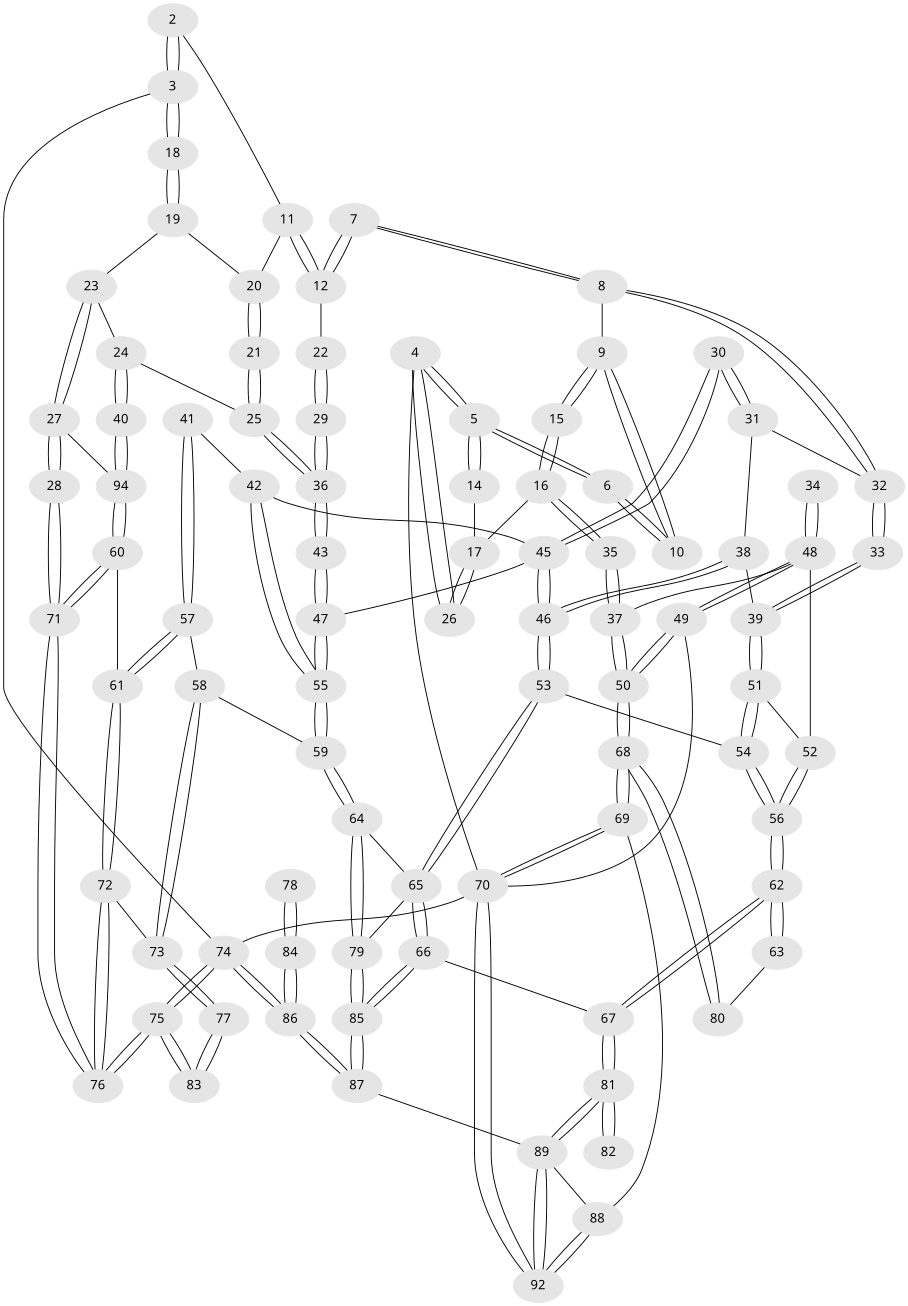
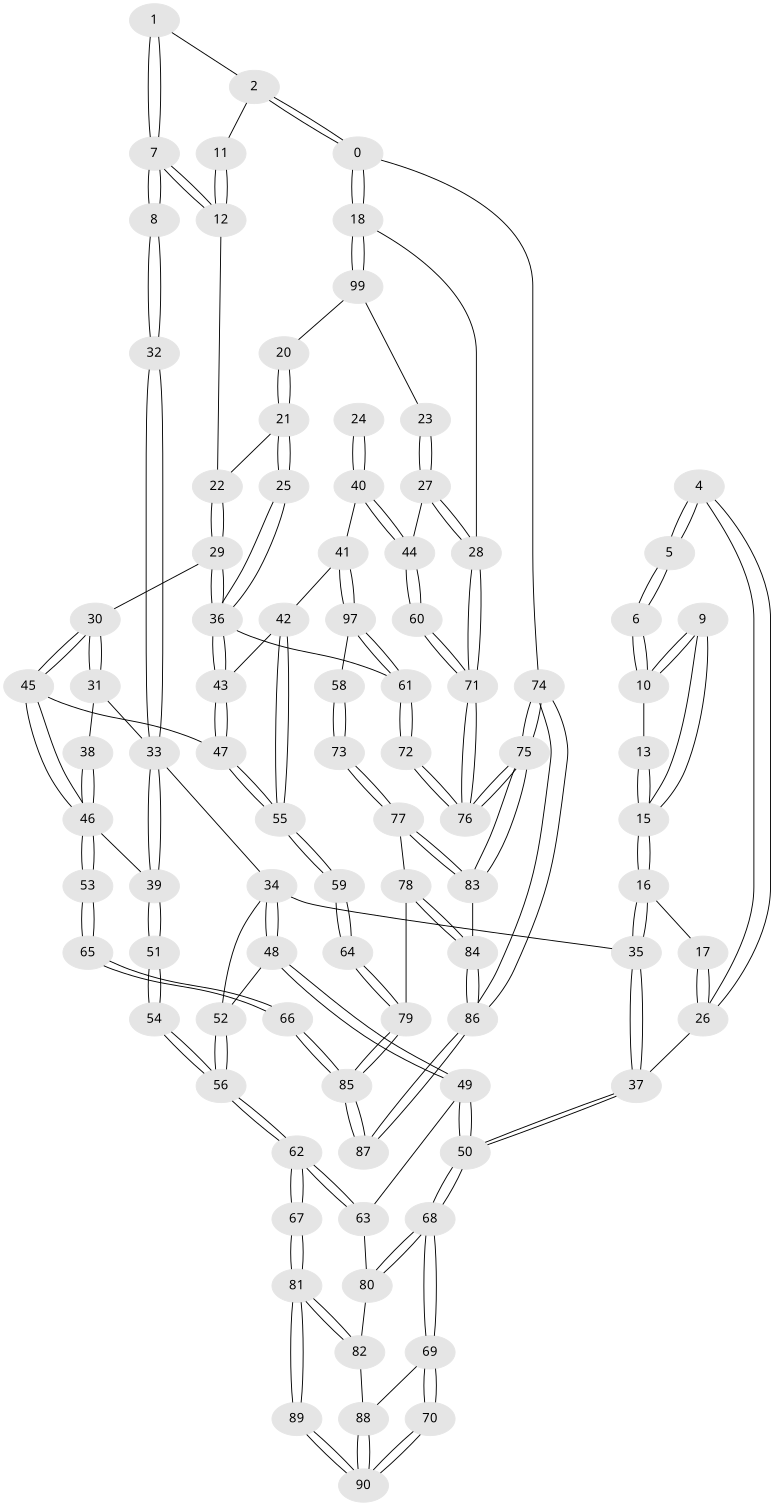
node "1": added
node "3": label "3" -> "0"
node "19": label "19" -> "99"
edge "11" -- "20": removed
edge "23" -- "24": removed
edge "8" -- "9": removed
edge "18" -- "28": added
edge "24" -- "25": removed
edge "21" -- "22": added
edge "31" -- "32": now "31" -- "33"
node "94": label "94" -> "44"
node "14": removed
edge "40" -- "41": added
edge "42" -- "45": now "42" -- "43"
edge "29" -- "30": added
edge "48" -- "37": now "26" -- "37"
edge "38" -- "39": now "46" -- "39"
edge "60" -- "61": now "36" -- "61"
node "57": label "57" -> "97"
edge "4" -- "70": removed
edge "58" -- "59": removed
edge "53" -- "54": removed
edge "51" -- "52": now "34" -- "52"
node "13": added
edge "49" -- "70": now "49" -- "63"
edge "33" -- "34": added
edge "64" -- "65": removed
edge "77" -- "78": added
edge "72" -- "73": removed
edge "70" -- "74": removed
edge "83" -- "84": added
edge "65" -- "79": now "78" -- "79"
edge "34" -- "35": added
edge "66" -- "67": removed
edge "87" -- "89": removed
edge "89" -- "88": now "82" -- "88"
node "92": label "92" -> "90"
edge "80" -- "82": added
